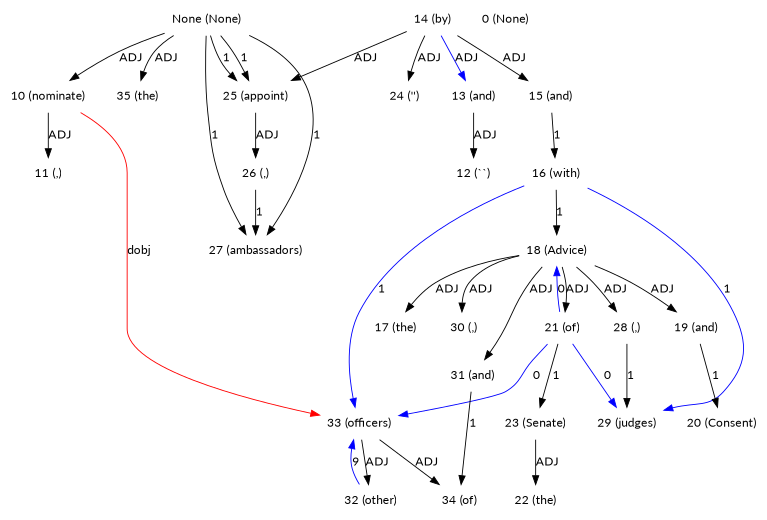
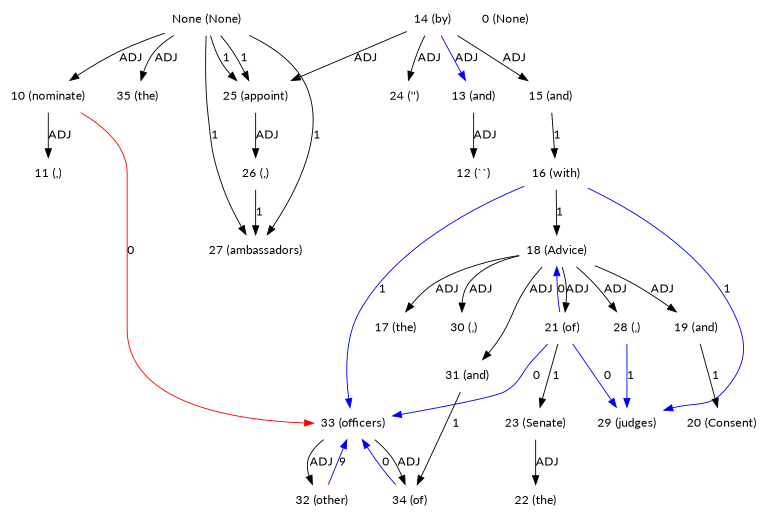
edge "10 (nominate)" -> "33 (officers)": label "dobj" -> "0"
edge "28 (,)" -> "29 (judges)": color black -> blue
edge "34 (of)" -> "33 (officers)": added, label "0"
